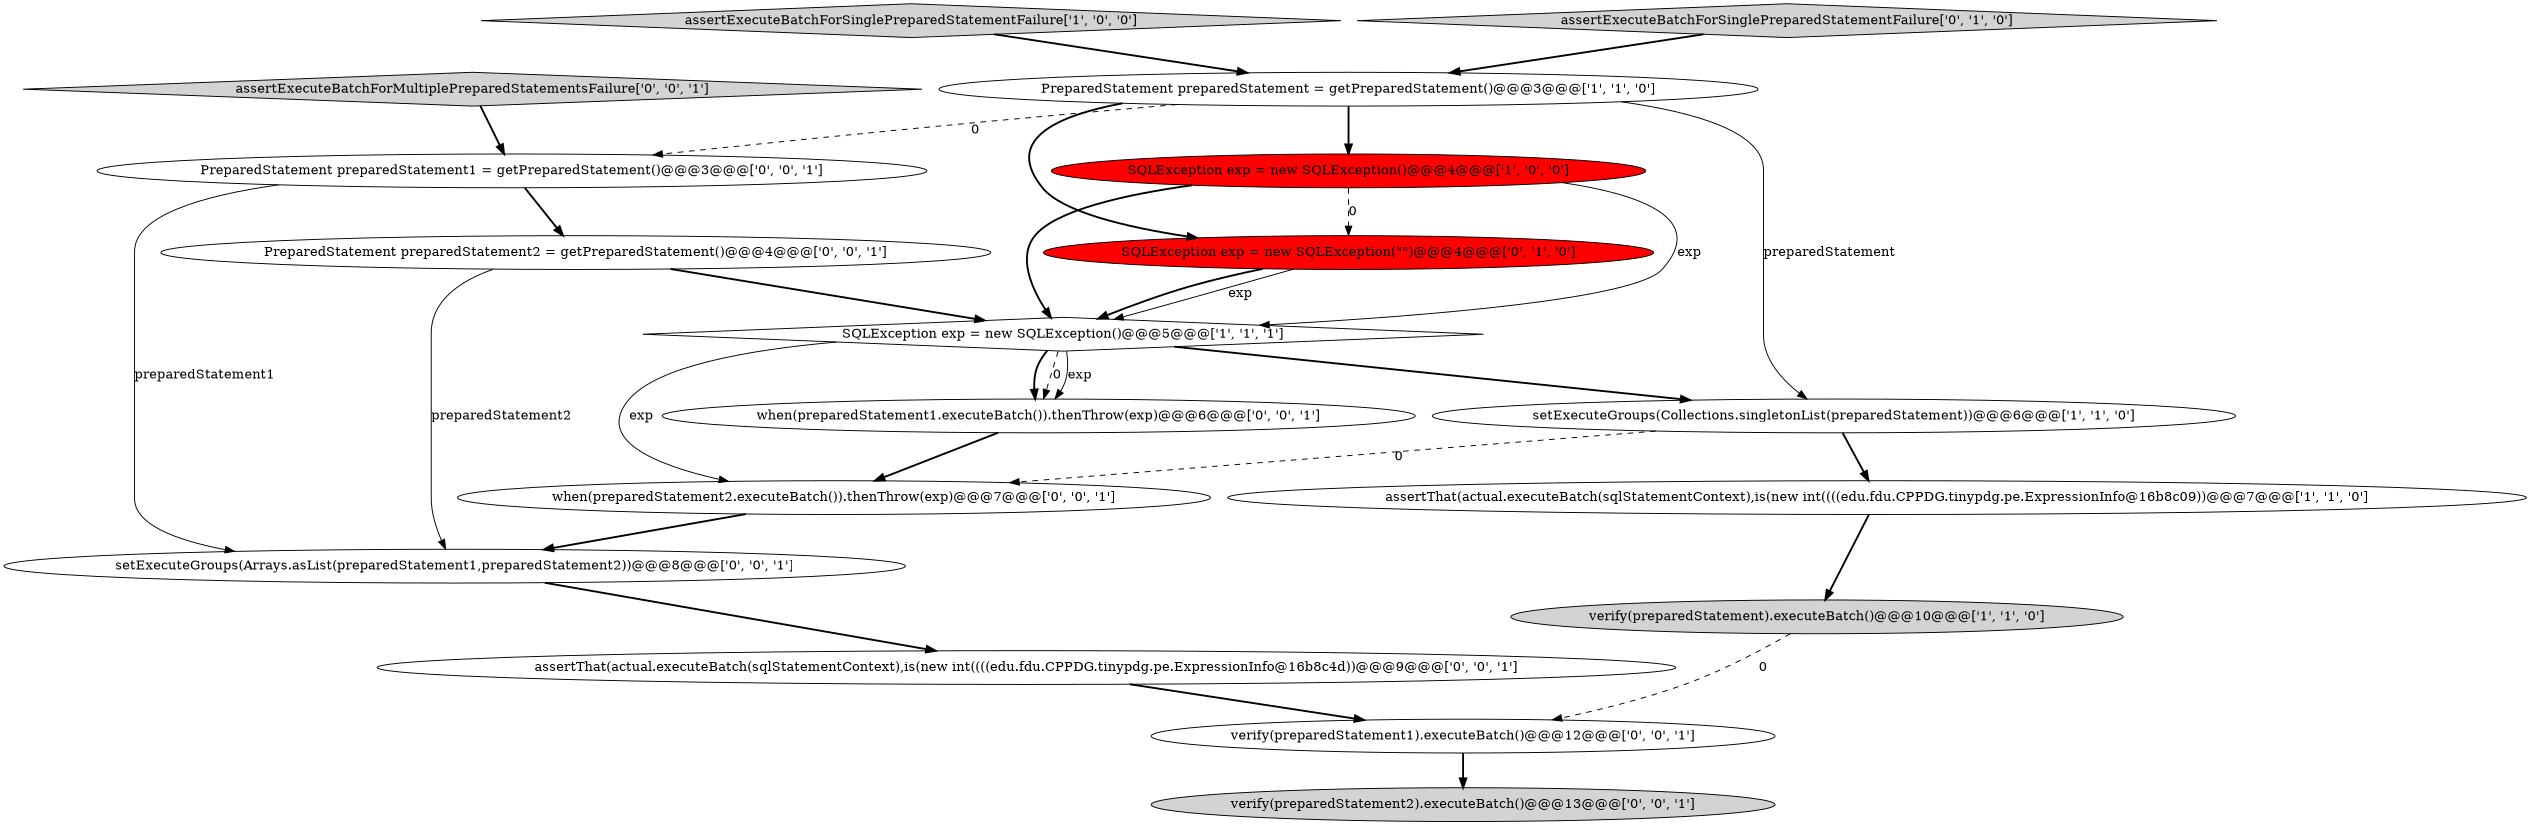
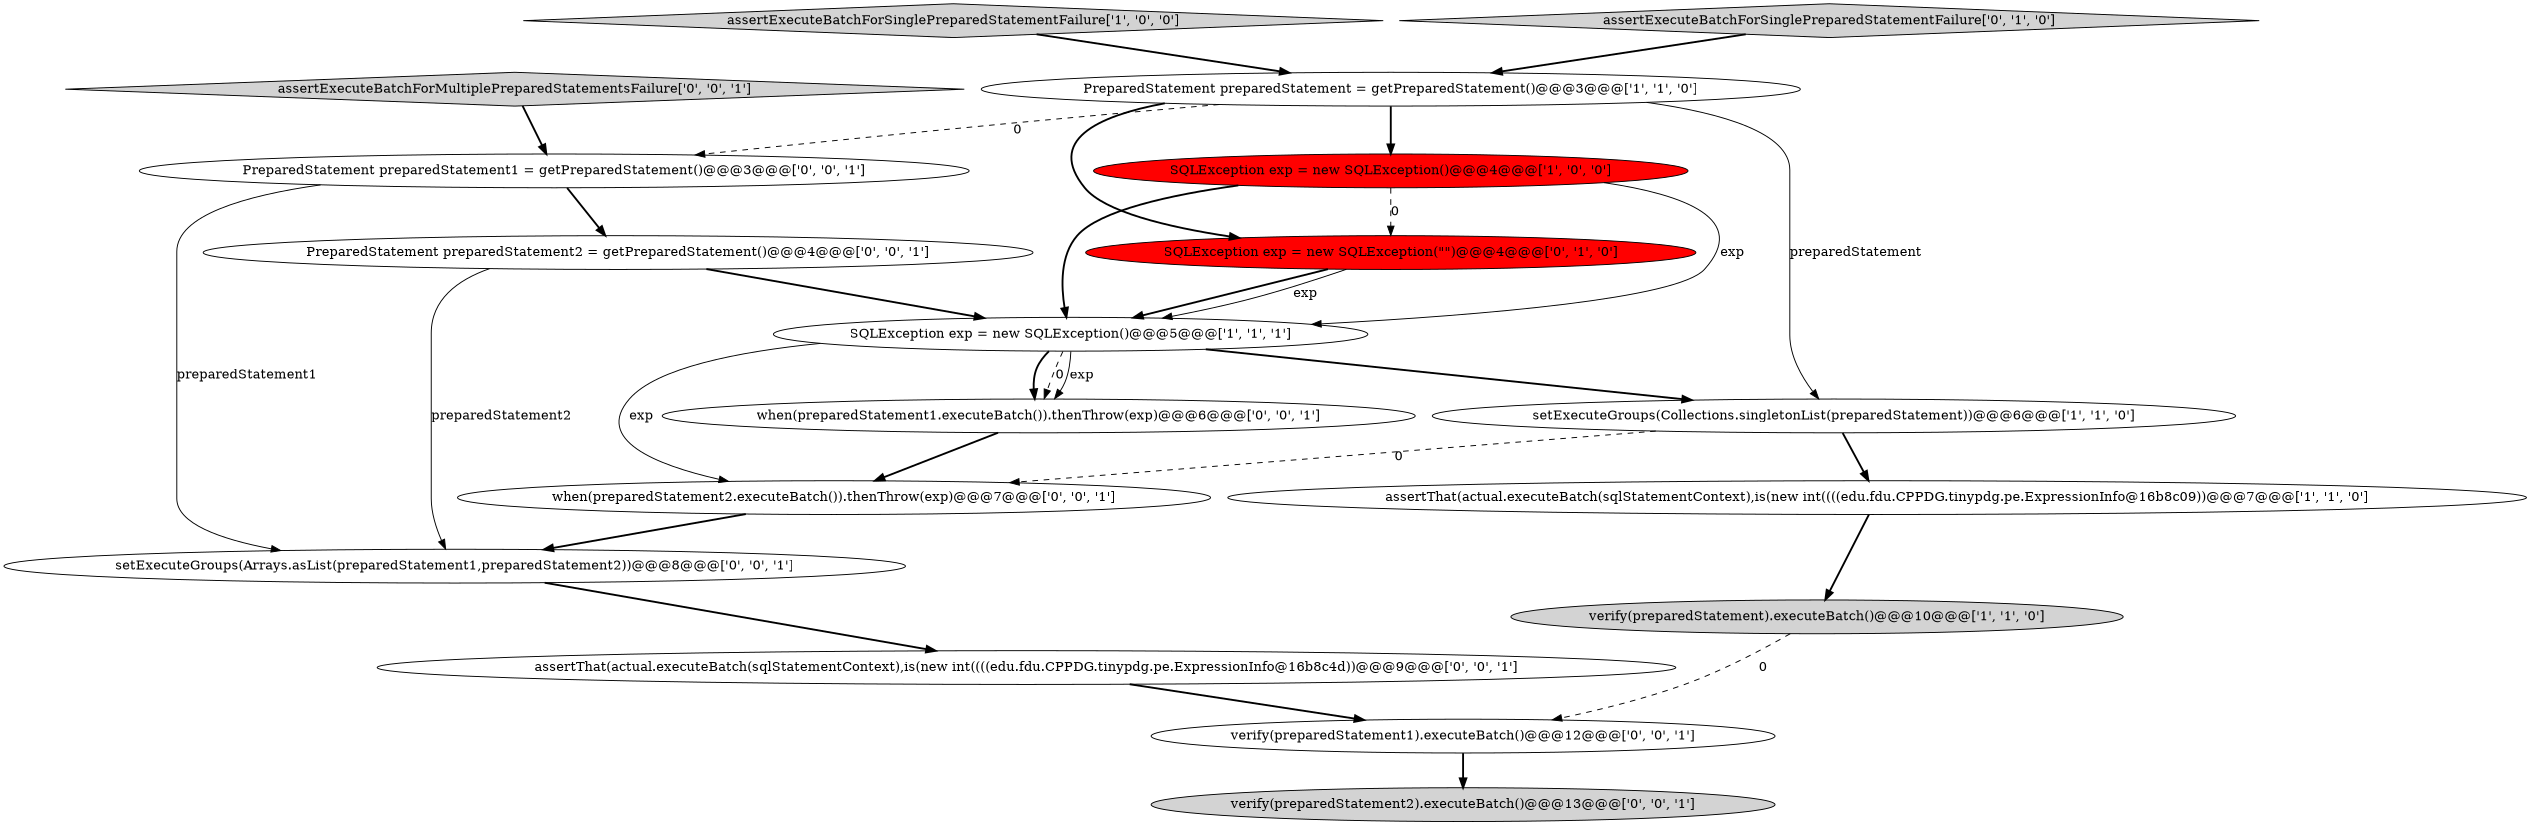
node "SQLException exp = new SQLException()@@@5@@@['1', '1', '1']": shape diamond -> ellipse
